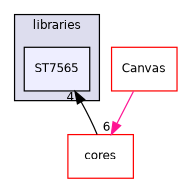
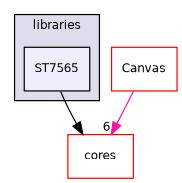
edge "cores" -> "ST7565": reversed
